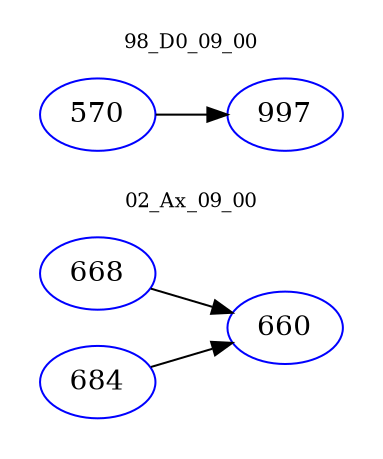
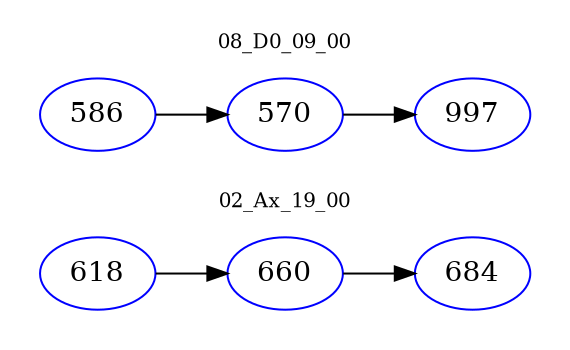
cluster "98_D0_09_00": label "98_D0_09_00" -> "08_D0_09_00"
node "586": added
cluster "02_Ax_09_00": label "02_Ax_09_00" -> "02_Ax_19_00"
node "668": label "668" -> "618"
edge "684" -> "660": reversed
